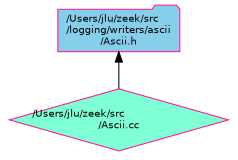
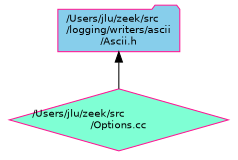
node "/Users/jlu/zeek/src /Ascii.cc": label "/Users/jlu/zeek/src /Ascii.cc" -> "/Users/jlu/zeek/src /Options.cc"
